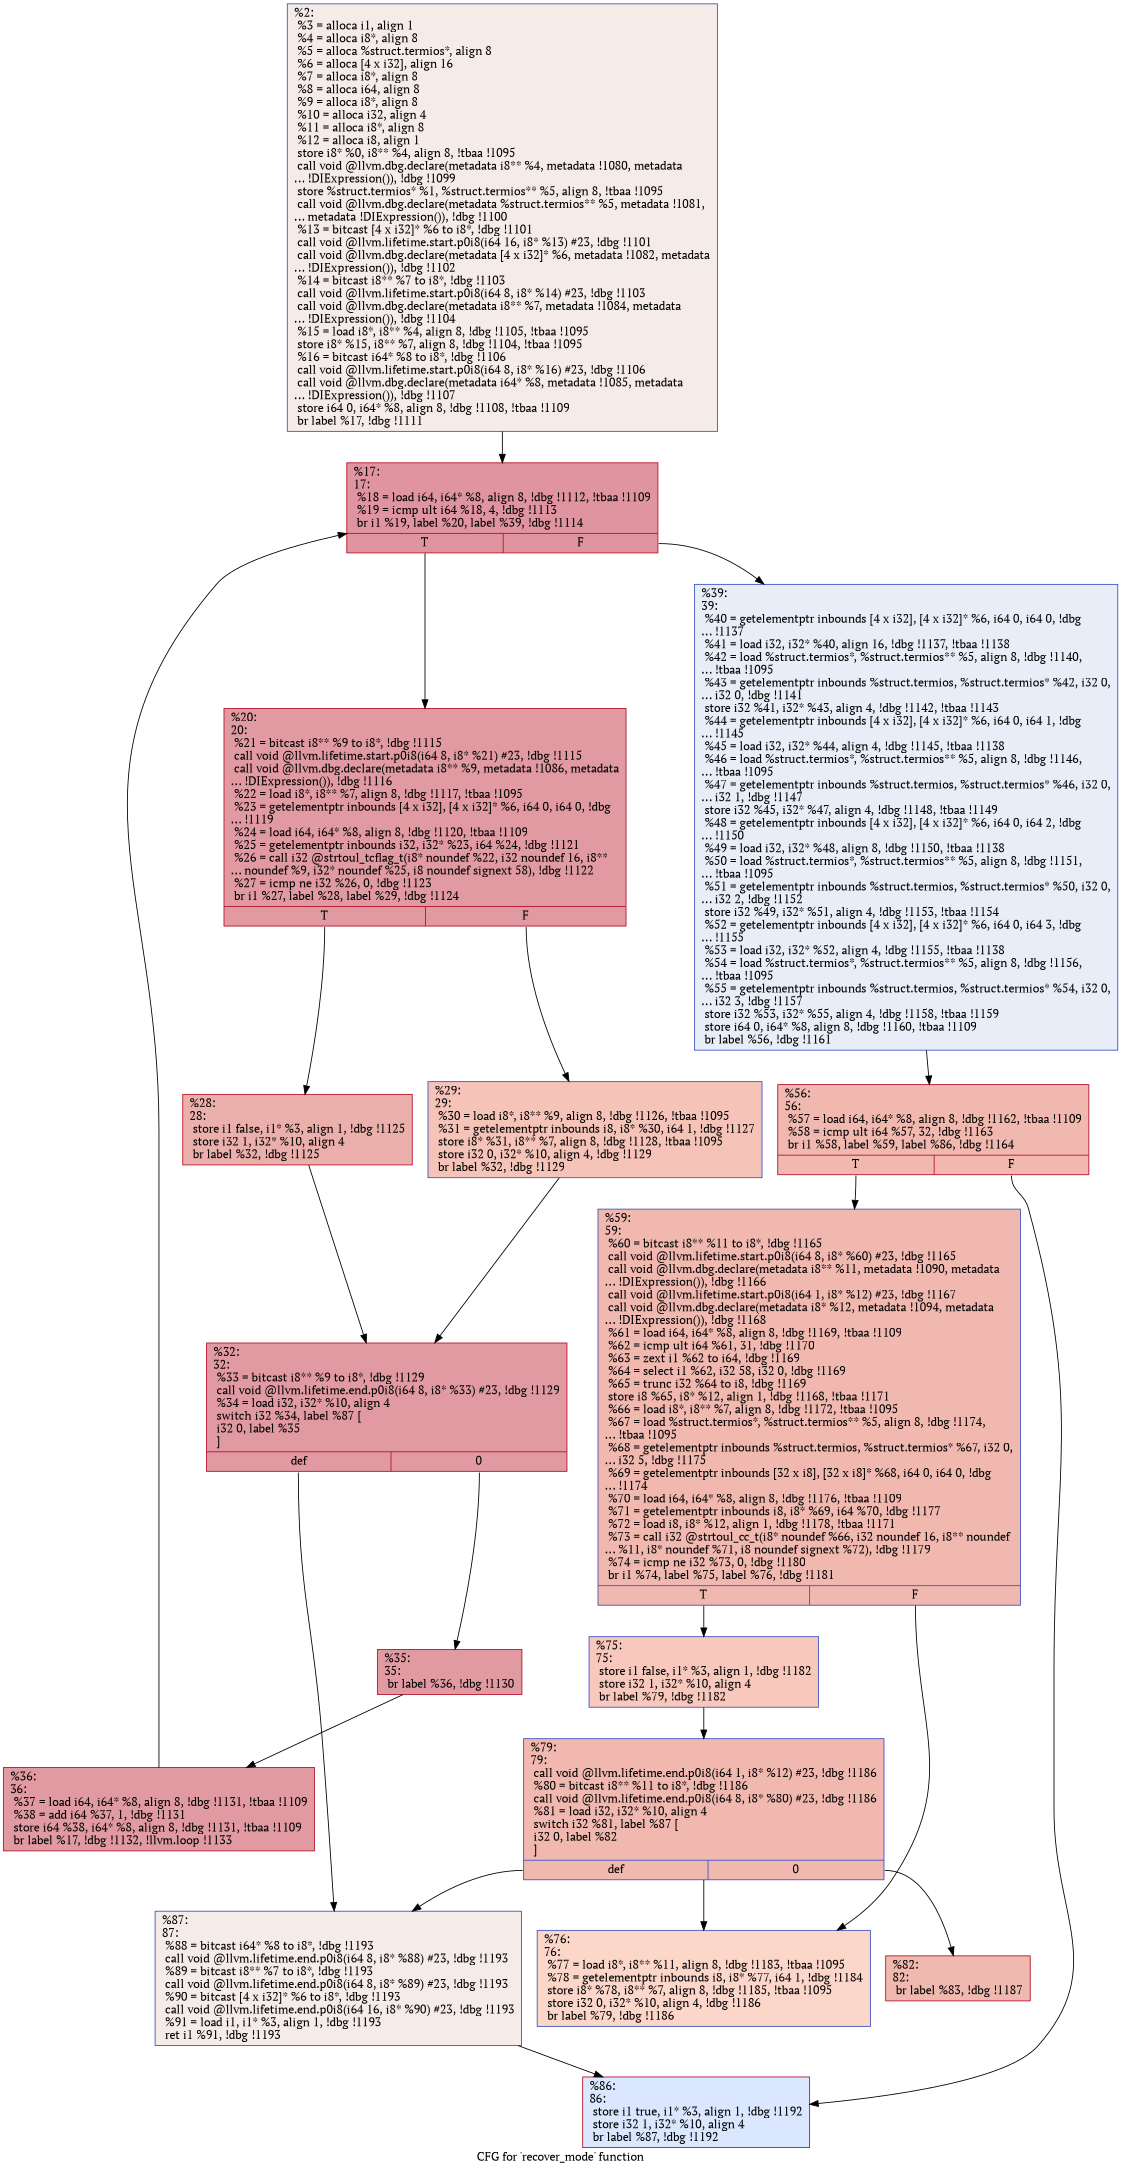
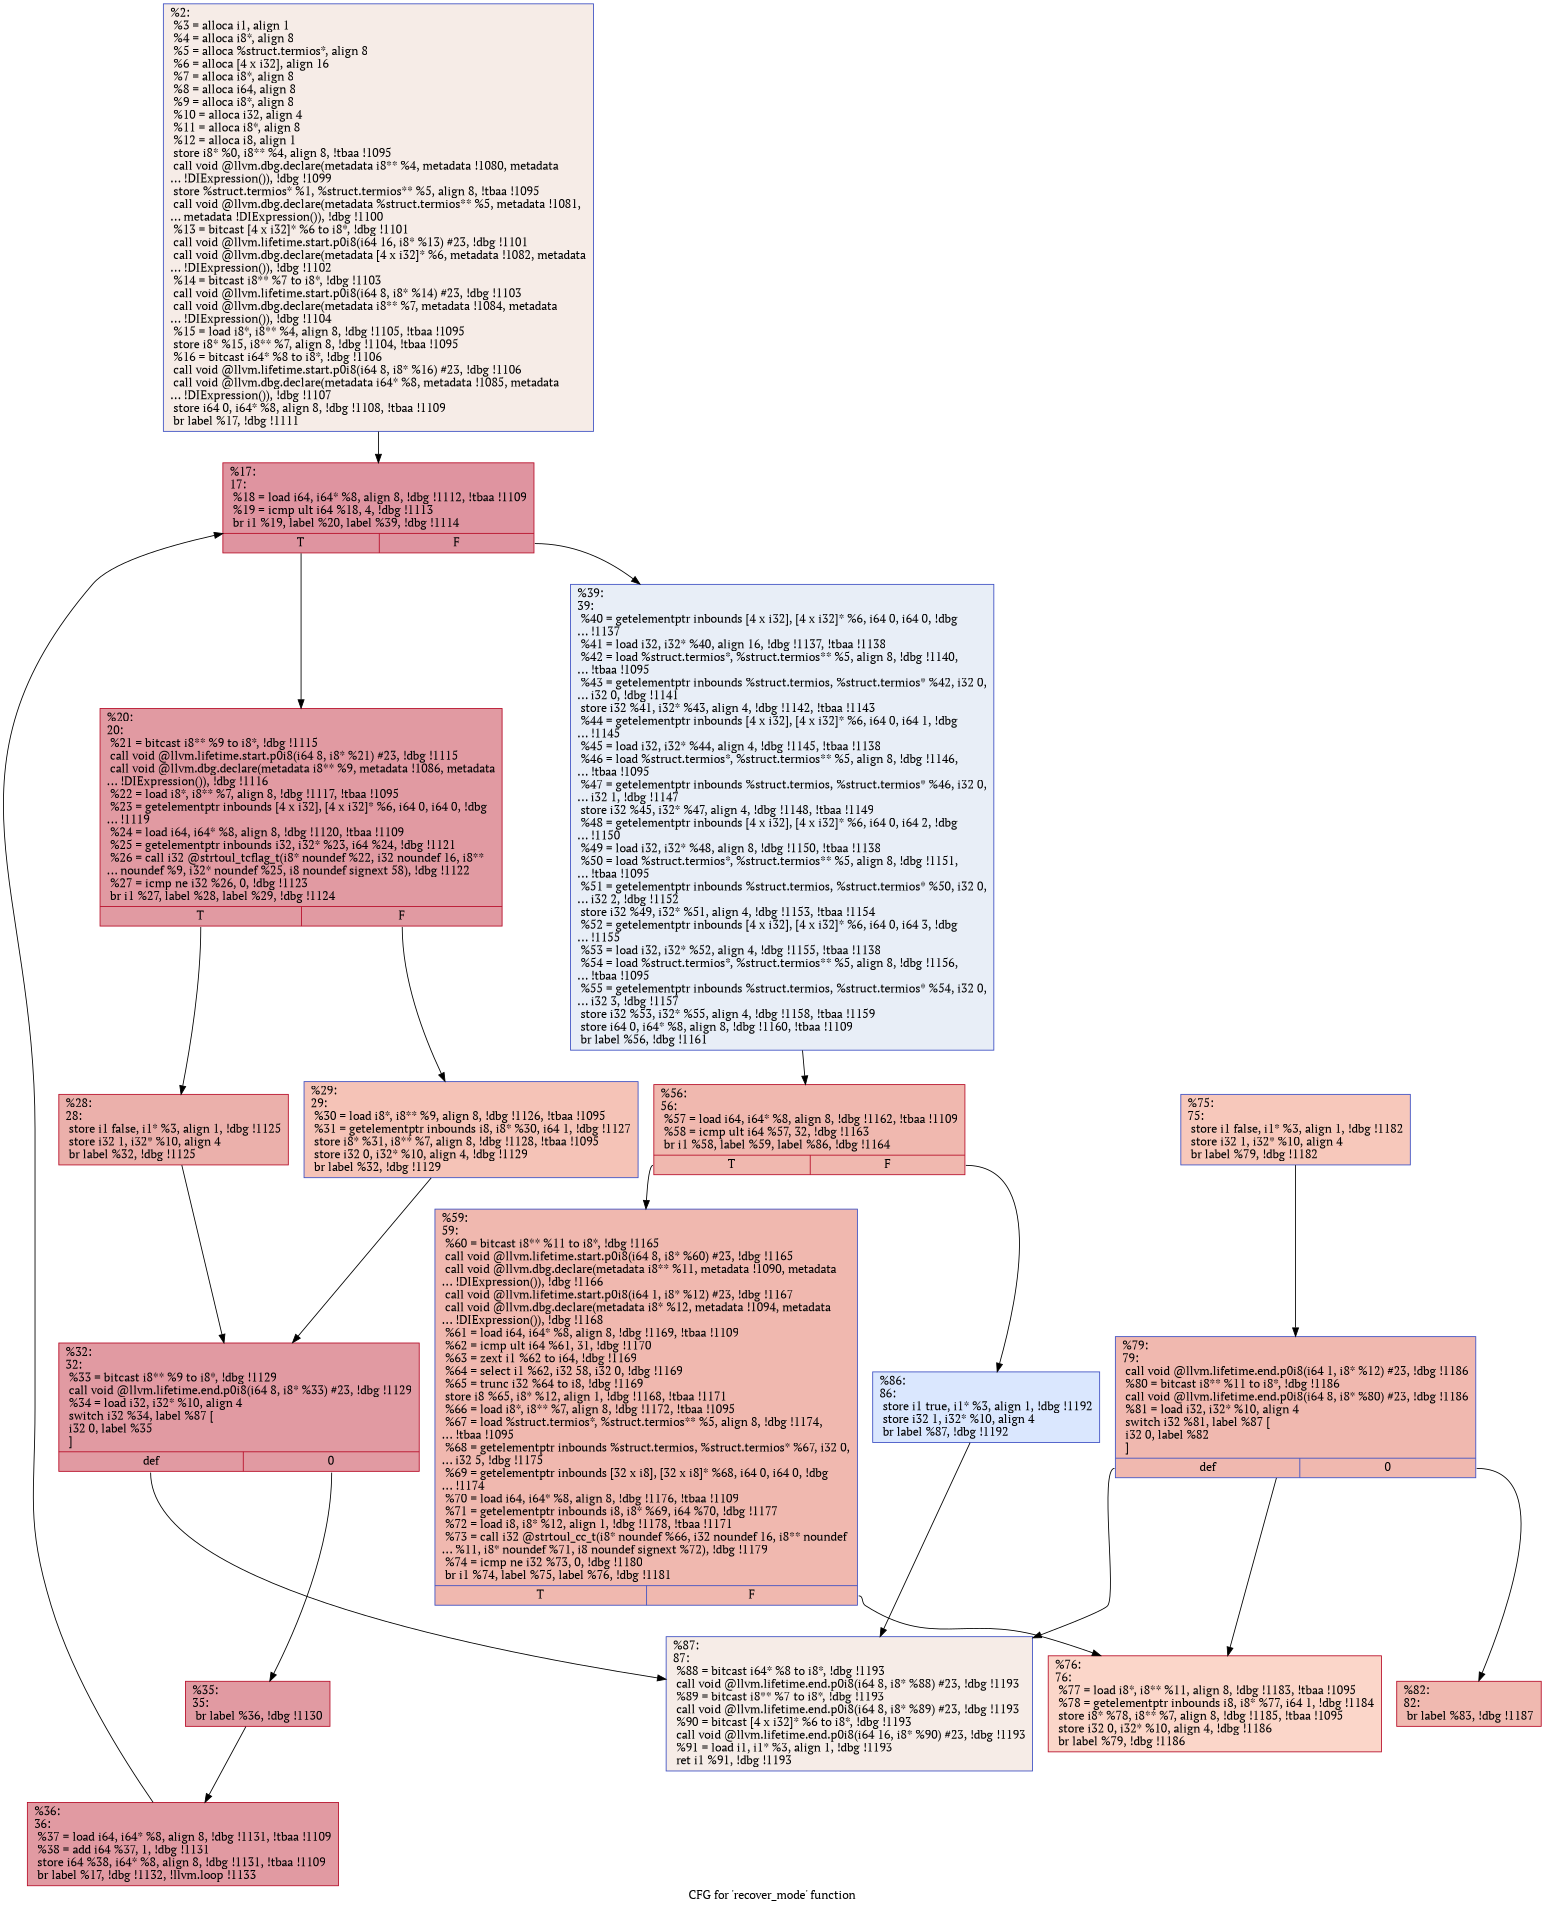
edge "%59:" -> "%75:": removed
node "%76:": color #3d50c3ff -> #b70d28ff
edge "%87:" -> "%86:": reversed
node "%86:": color #b70d28ff -> #3d50c3ff
